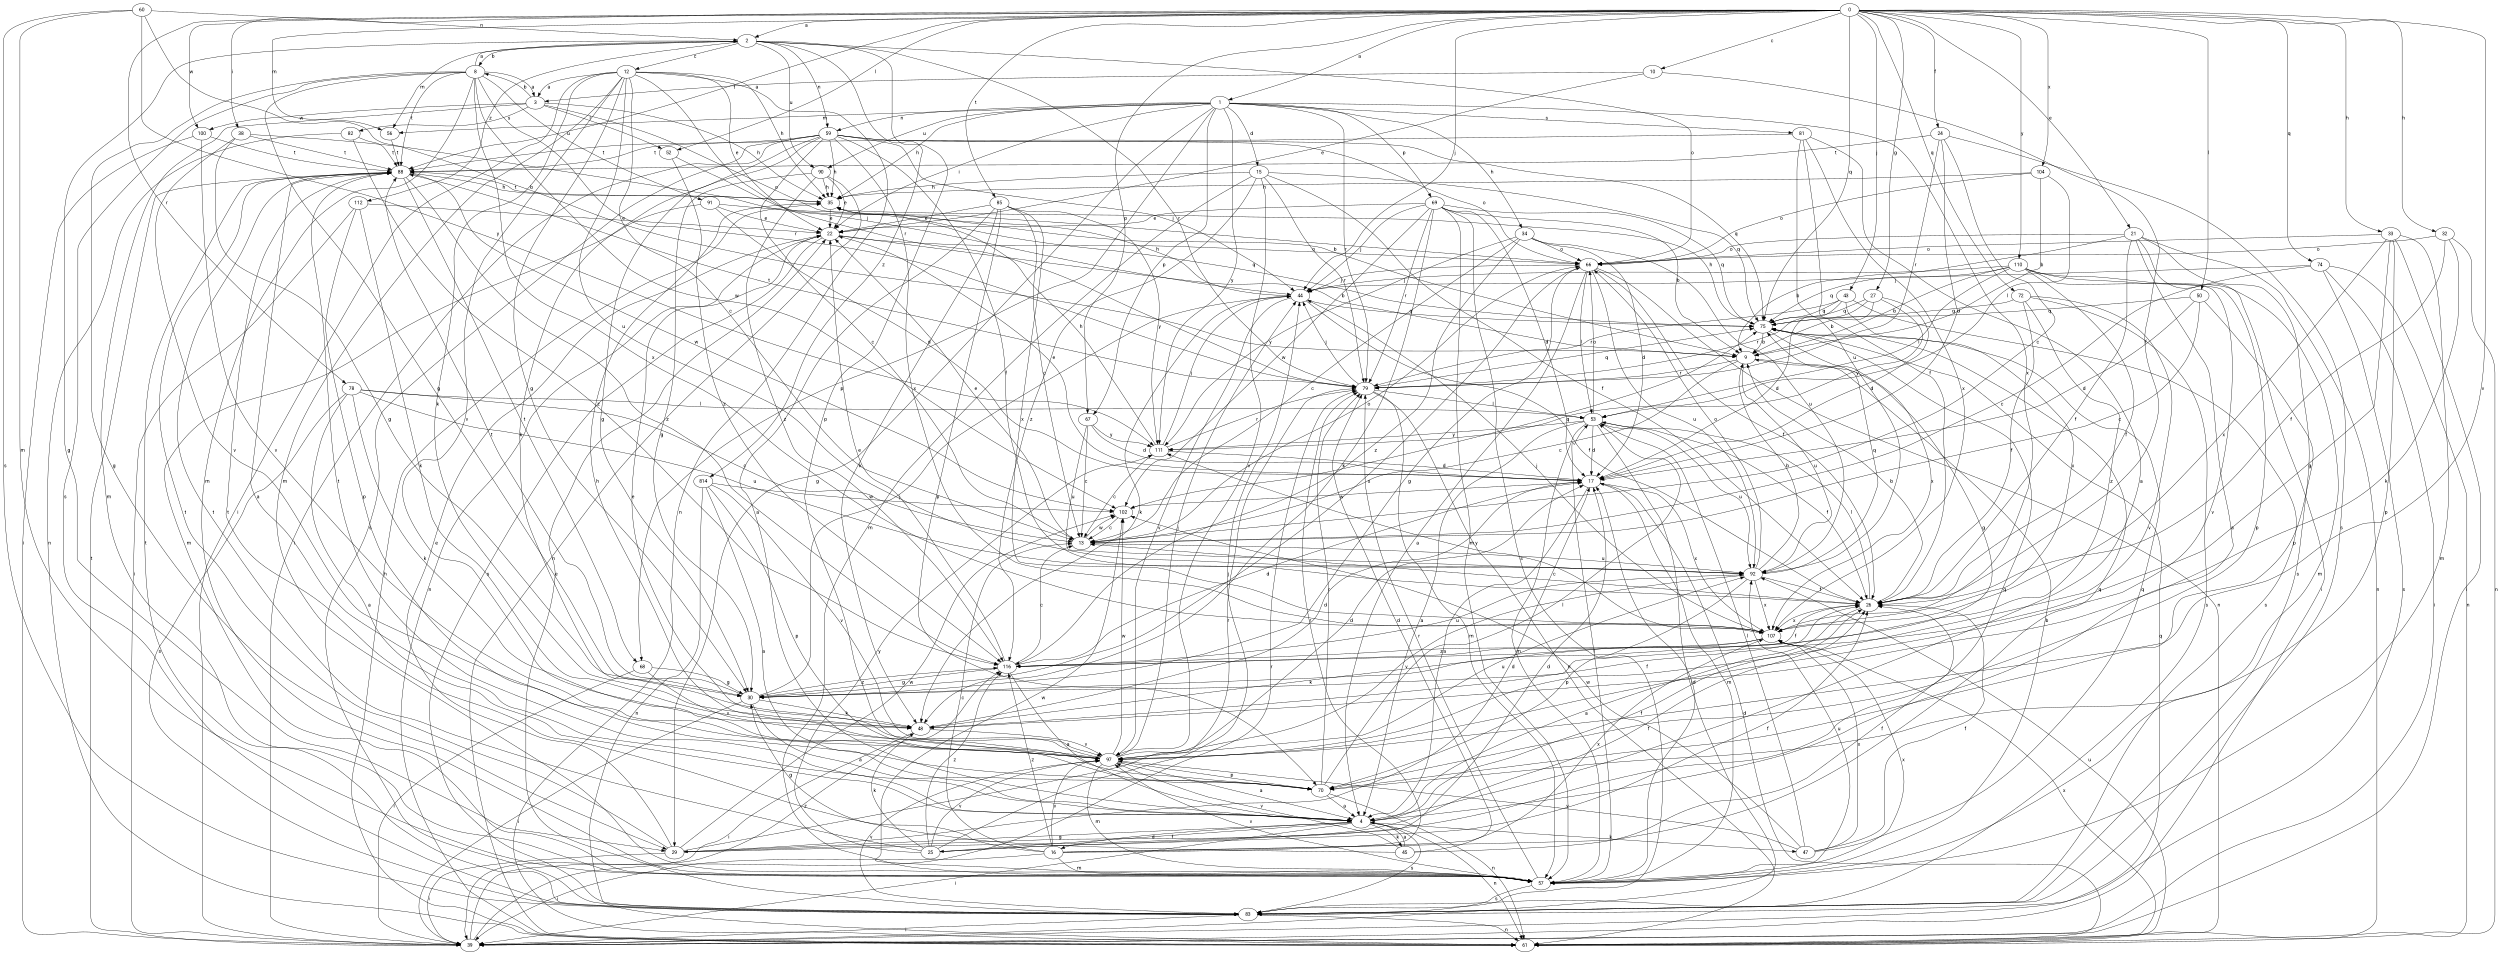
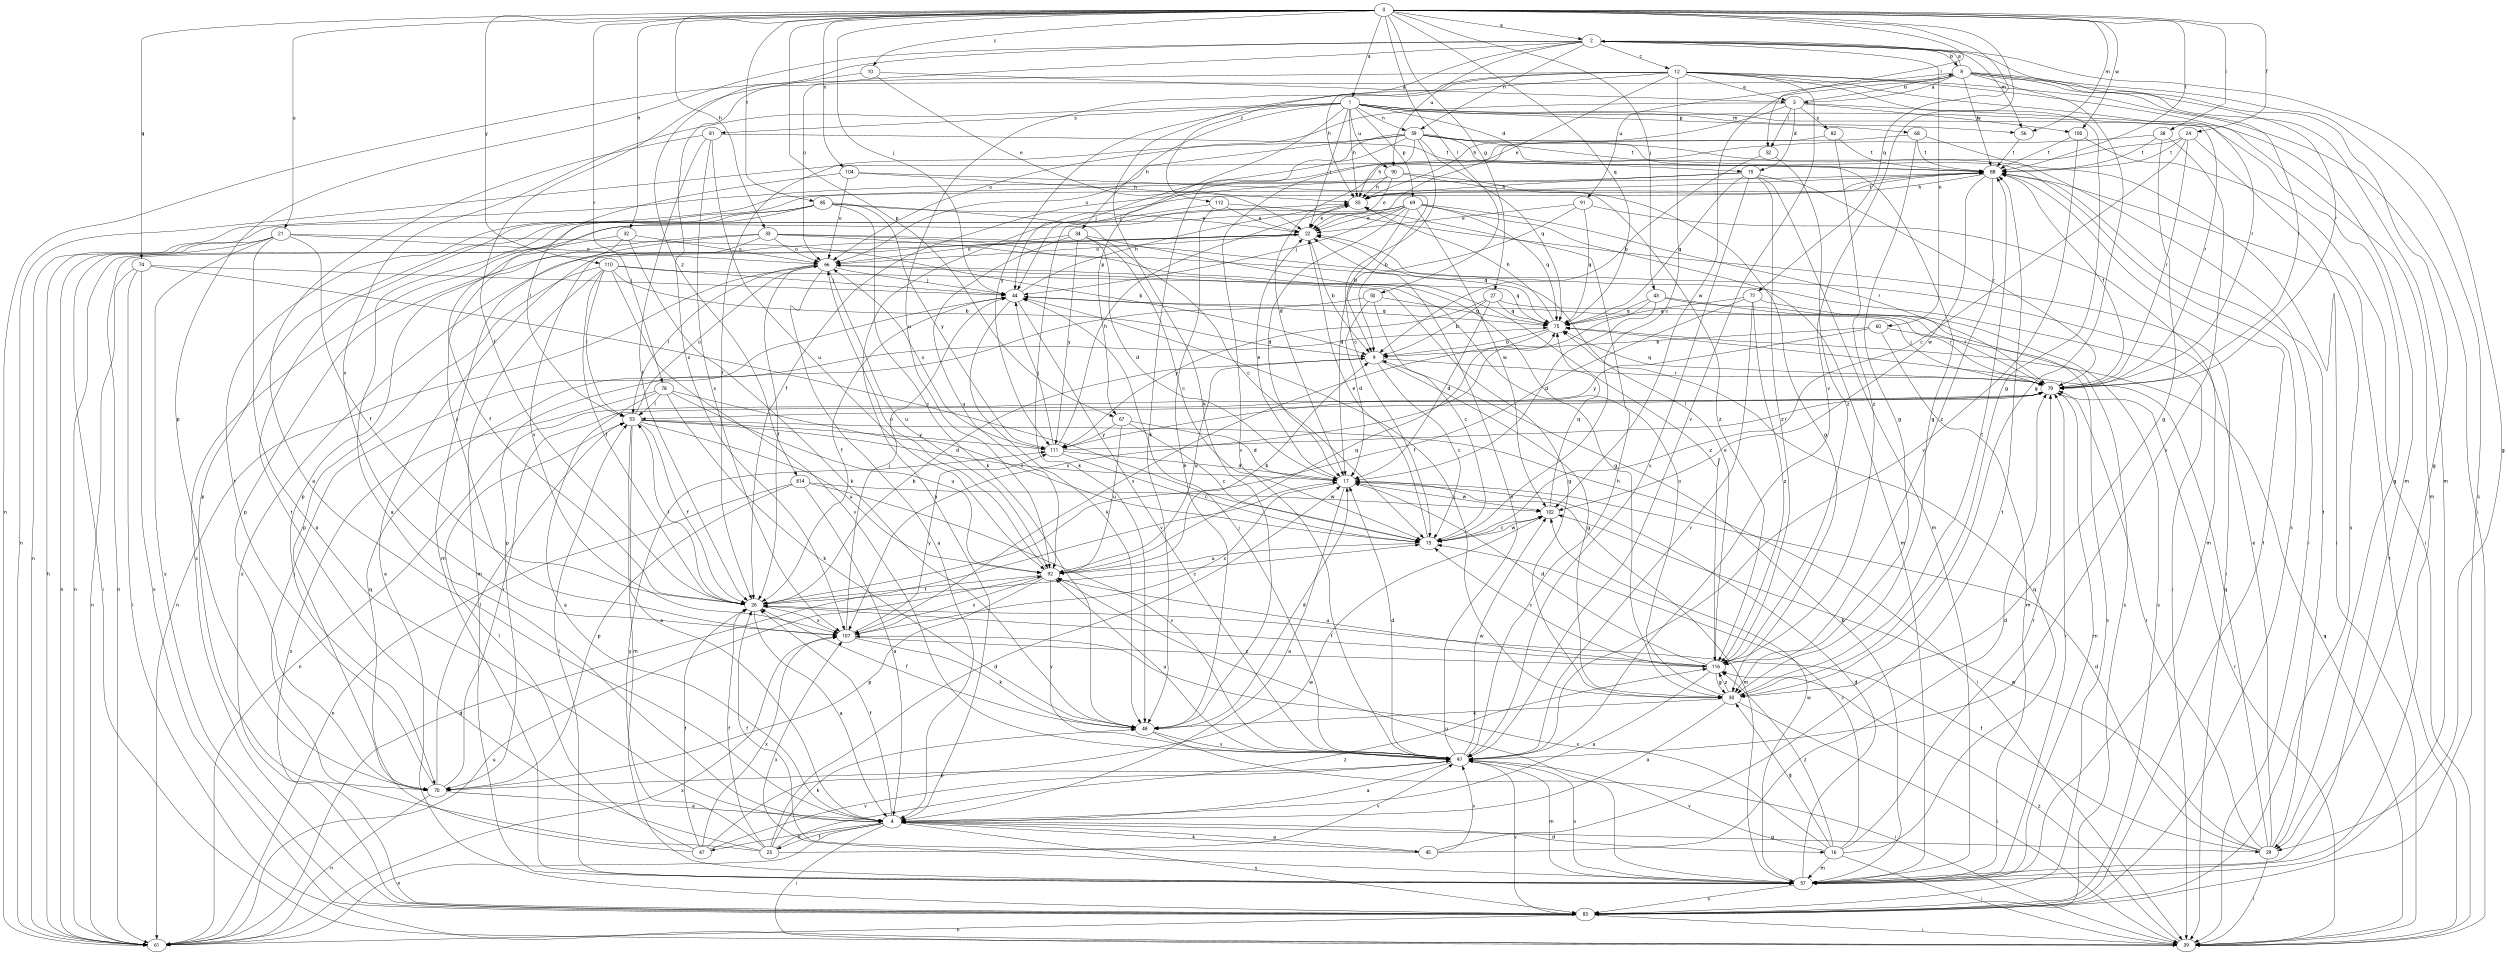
edge "60" -> "2": reversed
edge "3" -> "15": added, label "d"
edge "33" -> "75": added, label "q"
edge "88" -> "68": reversed
edge "13" -> "66": now "111" -> "66"
edge "30" -> "66": label "s" -> "o"
edge "59" -> "107": removed, label "x"
